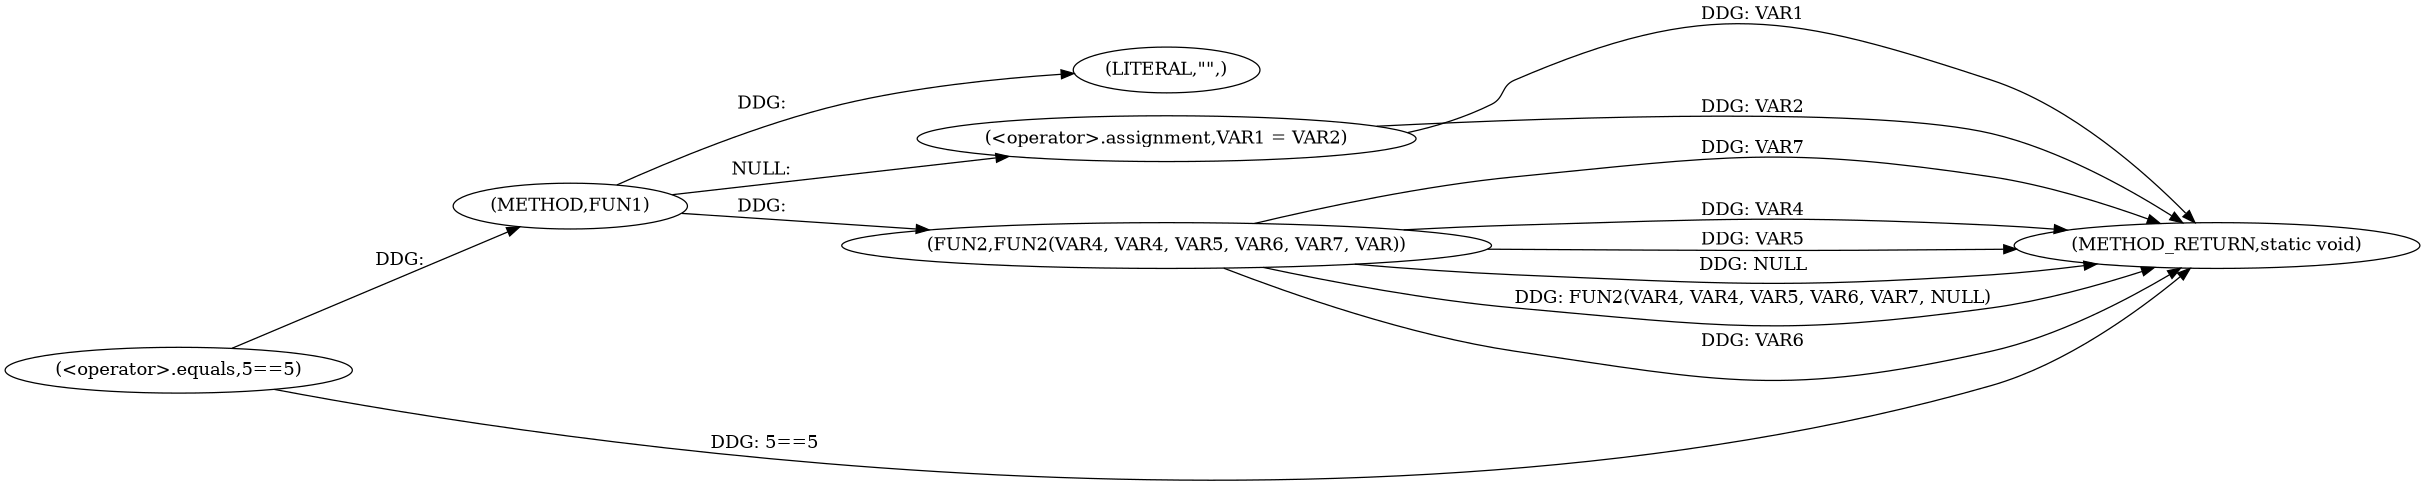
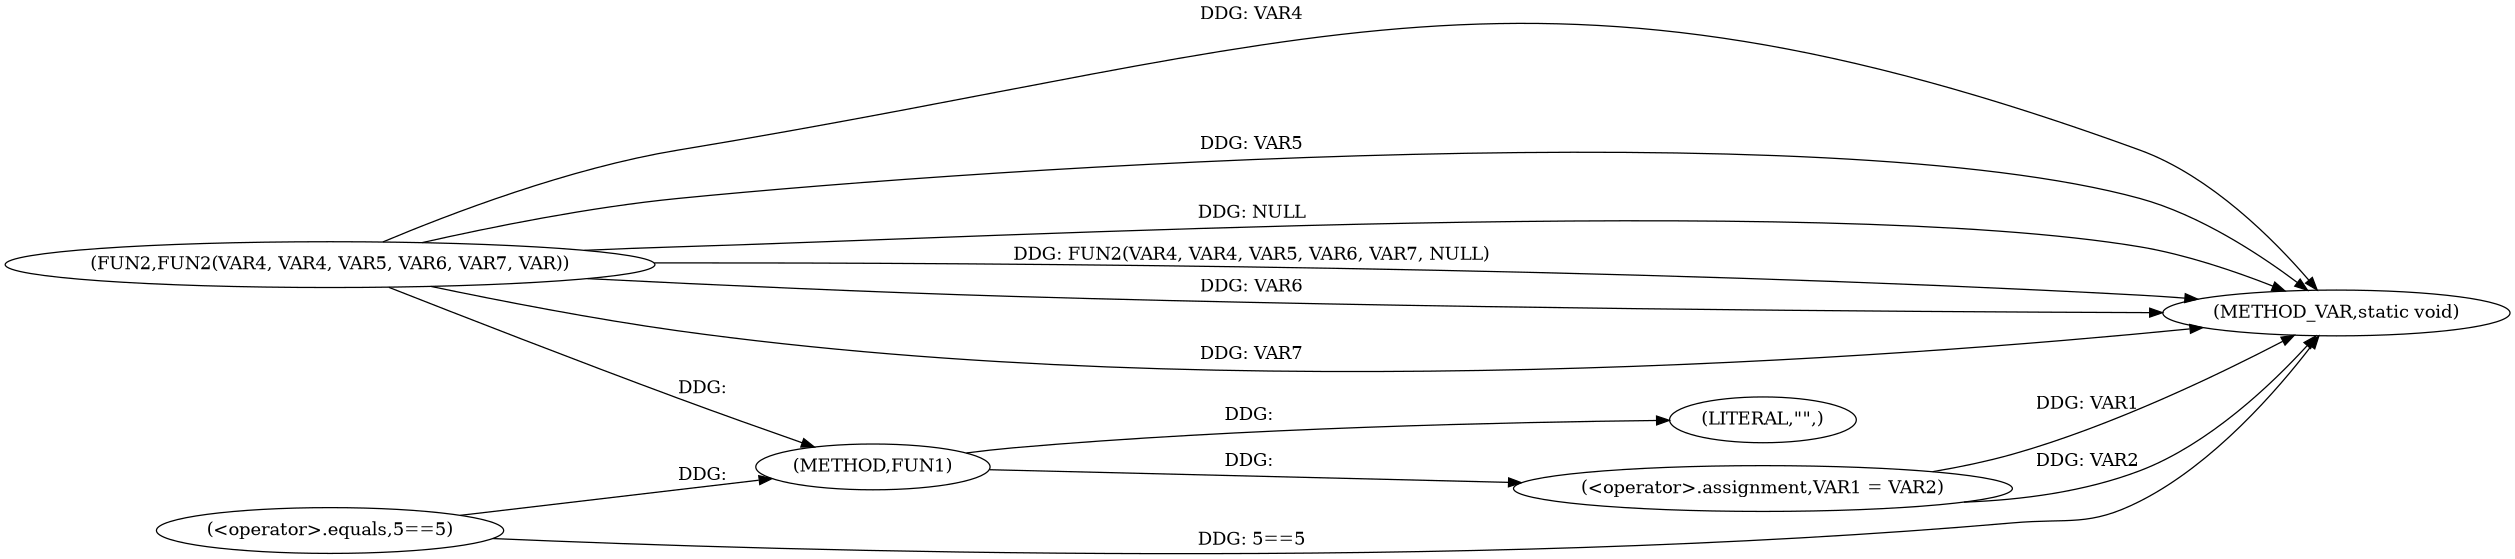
edge "(METHOD,FUN1)" -> "(<operator>.assignment,VAR1 = VAR2)": label "NULL: " -> "DDG: "
edge "(METHOD,FUN1)" -> "(FUN2,FUN2(VAR4, VAR4, VAR5, VAR6, VAR7, VAR))": reversed
node "(METHOD_RETURN,static void)": label "(METHOD_RETURN,static void)" -> "(METHOD_VAR,static void)"
